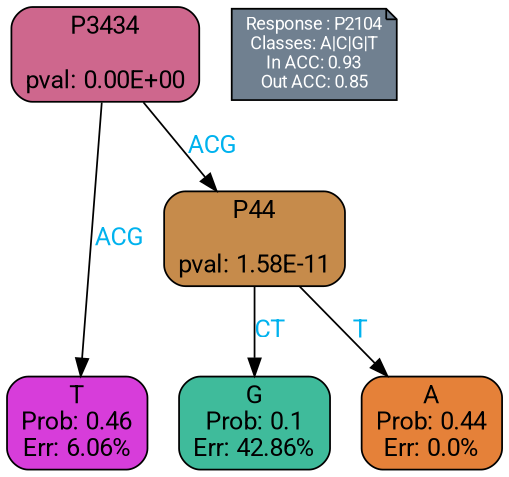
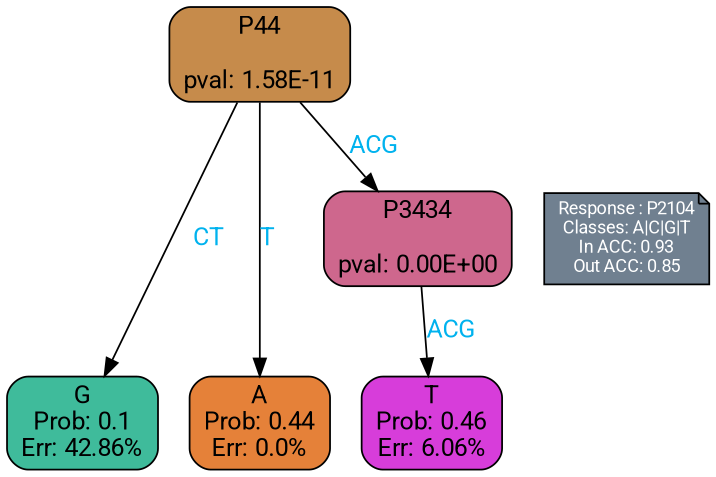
edge "P3434 pval: 0.00E+00" -> "P44 pval: 1.58E-11": reversed
